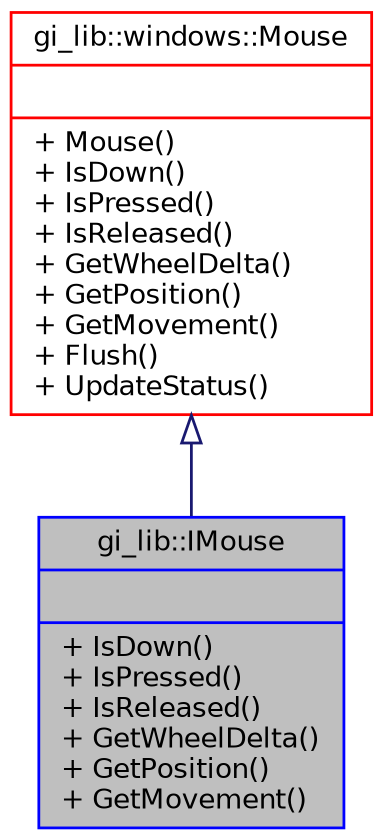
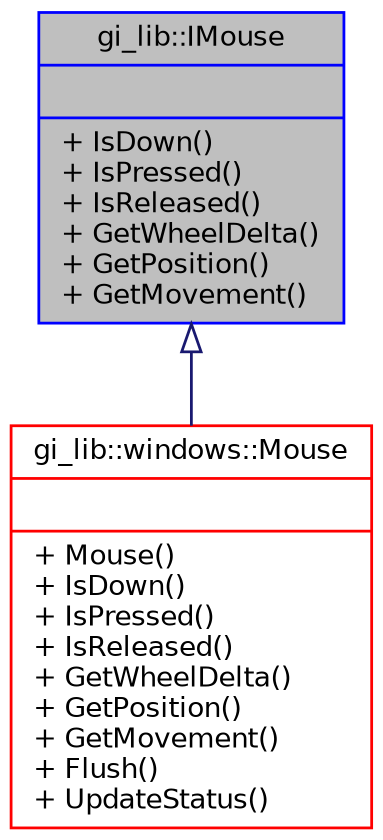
edge "gi_lib::IMouse" -> "gi_lib::windows::Mouse": reversed
